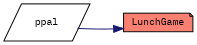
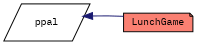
edge "ppal" -> "LunchGame": reversed
